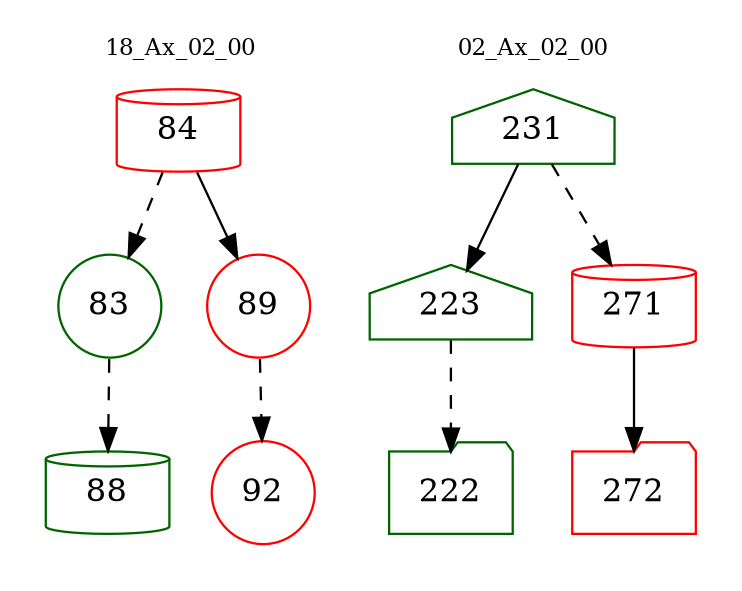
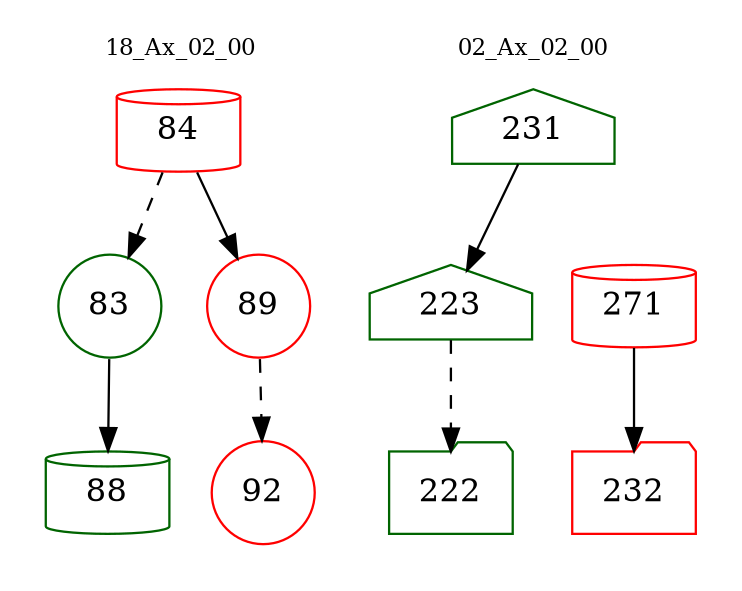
edge "231" -> "271": removed
edge "83" -> "88": style dashed -> solid
node "272": label "272" -> "232"
